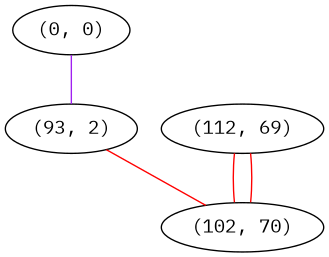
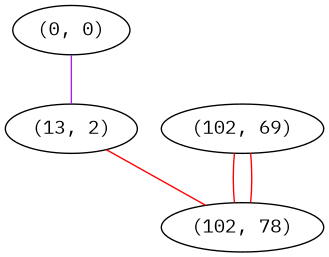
node "(93, 2)": label "(93, 2)" -> "(13, 2)"
node "(112, 69)": label "(112, 69)" -> "(102, 69)"
node "(102, 70)": label "(102, 70)" -> "(102, 78)"
